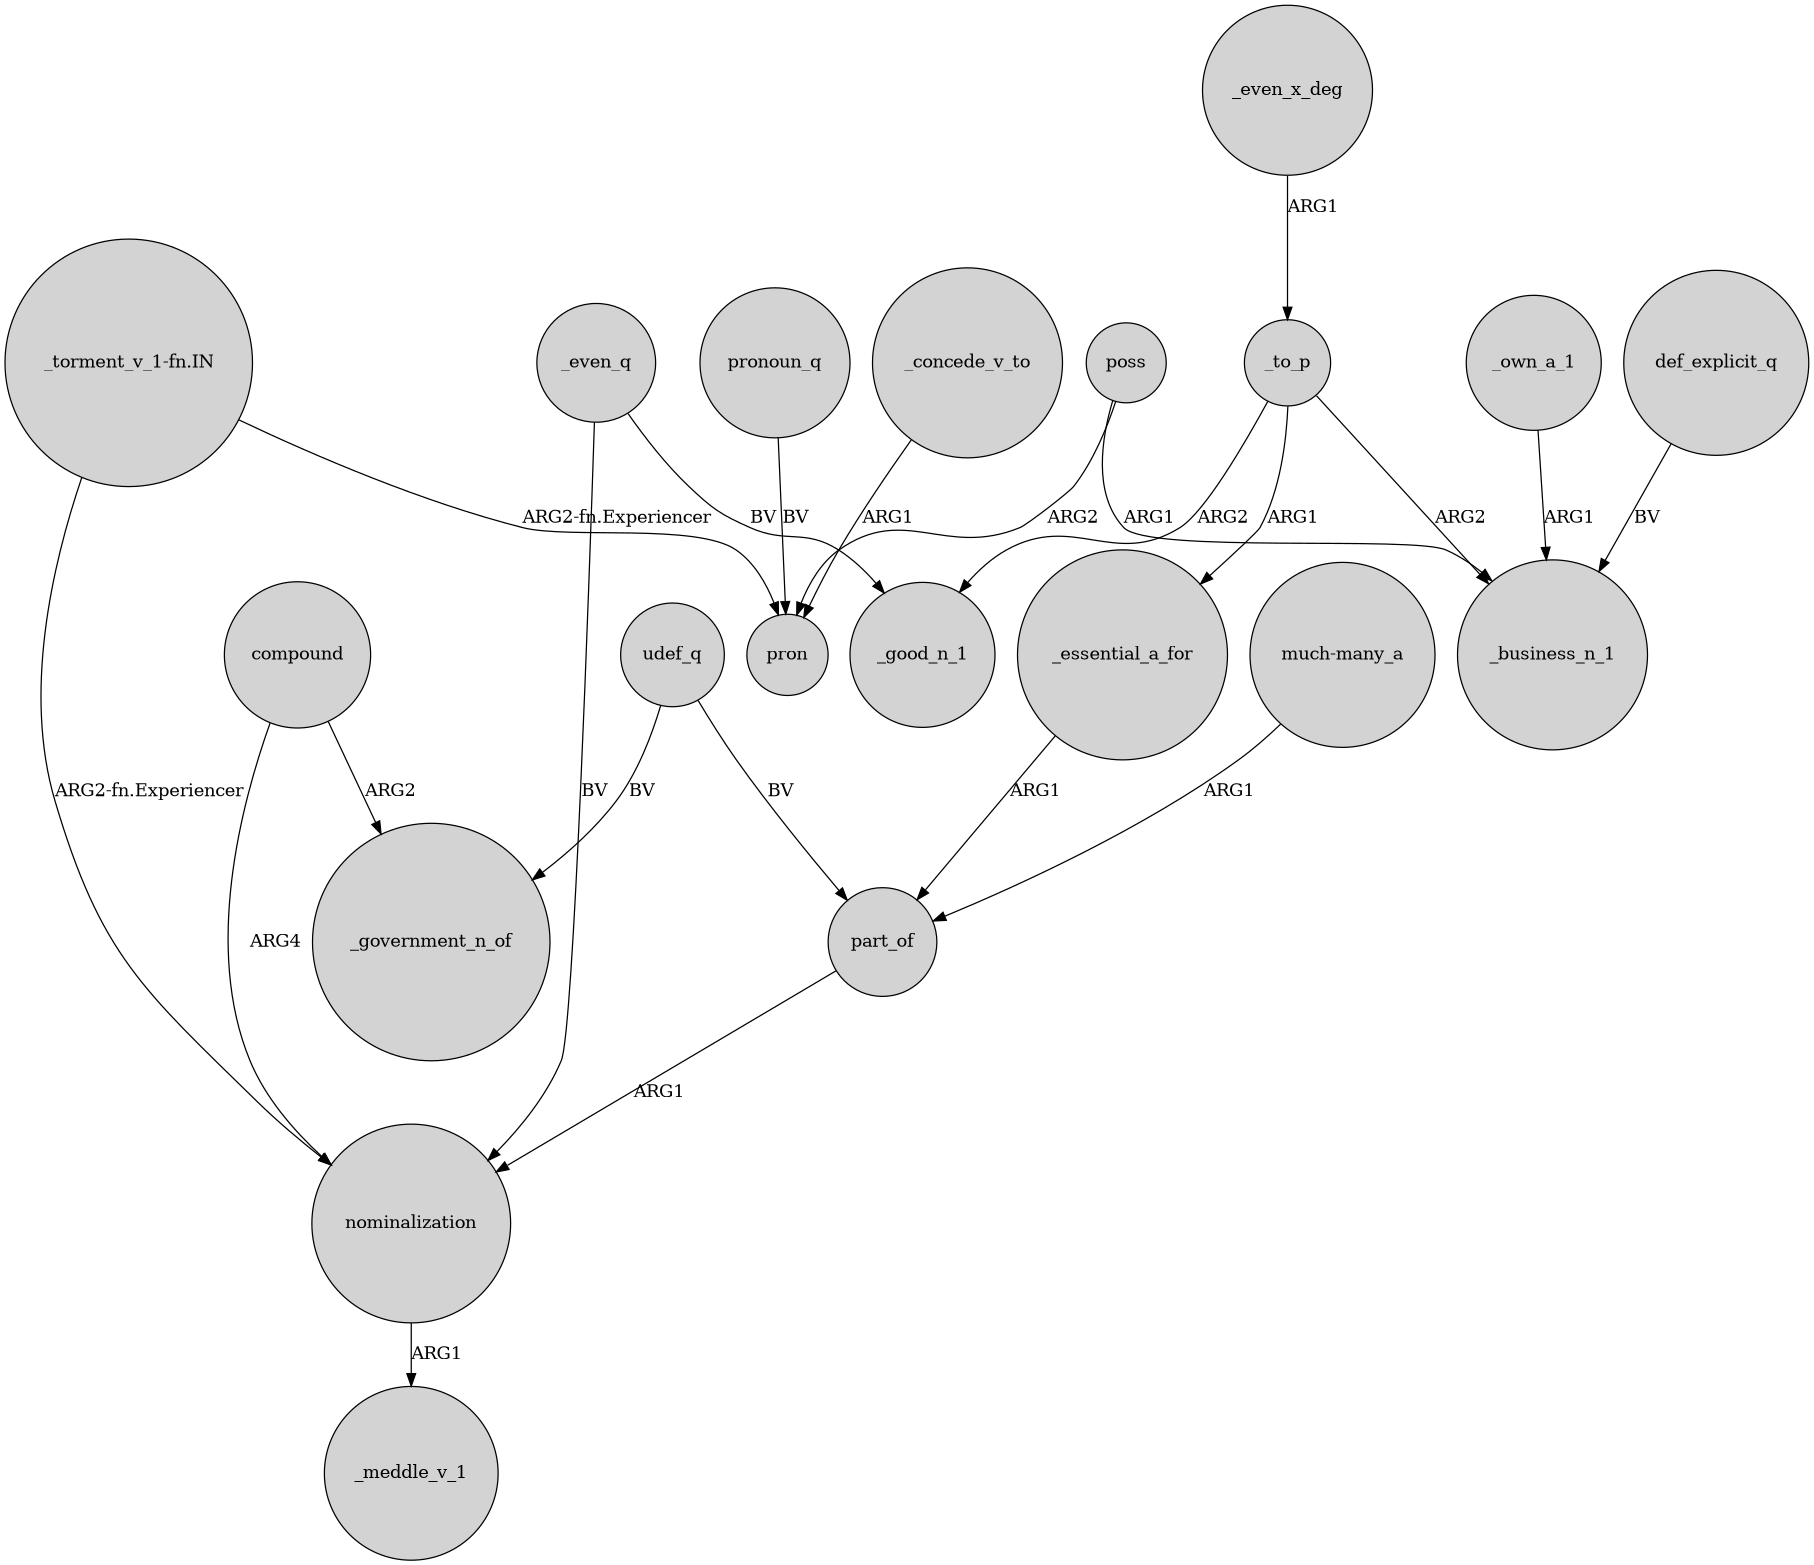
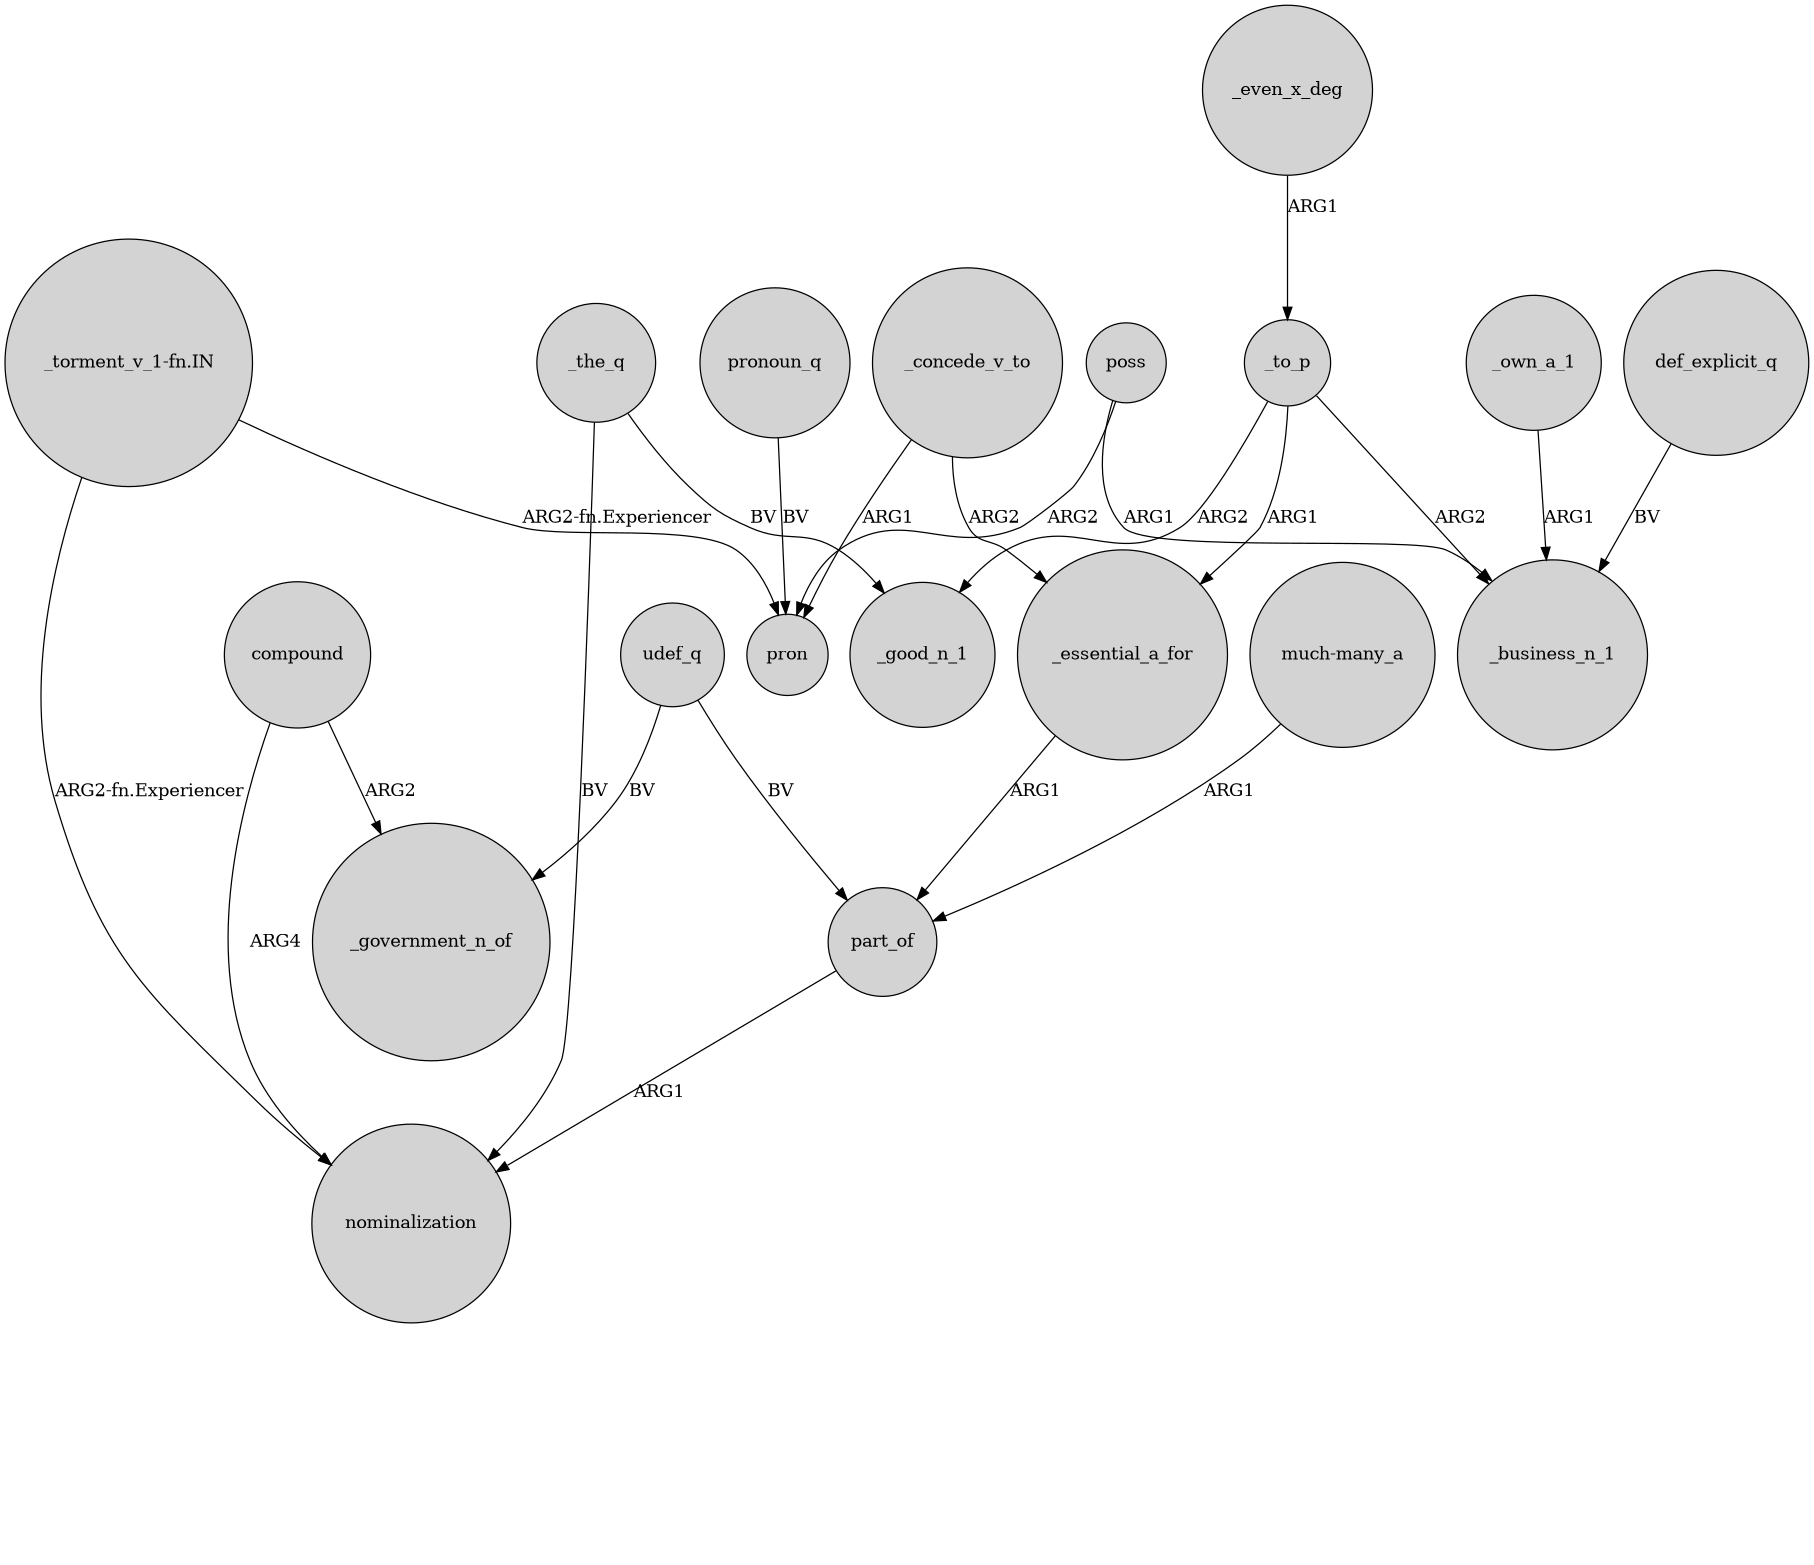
node "_even_q": label "_even_q" -> "_the_q"
edge "_concede_v_to" -> "_essential_a_for": added, label "ARG2"
node "_meddle_v_1": removed
